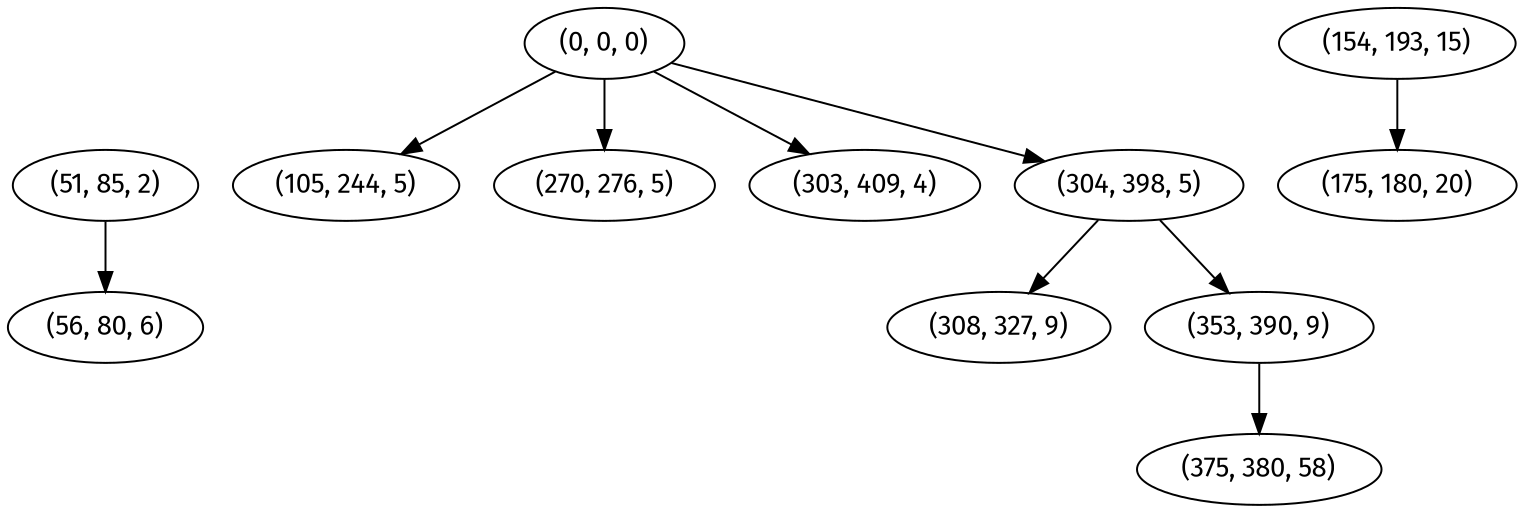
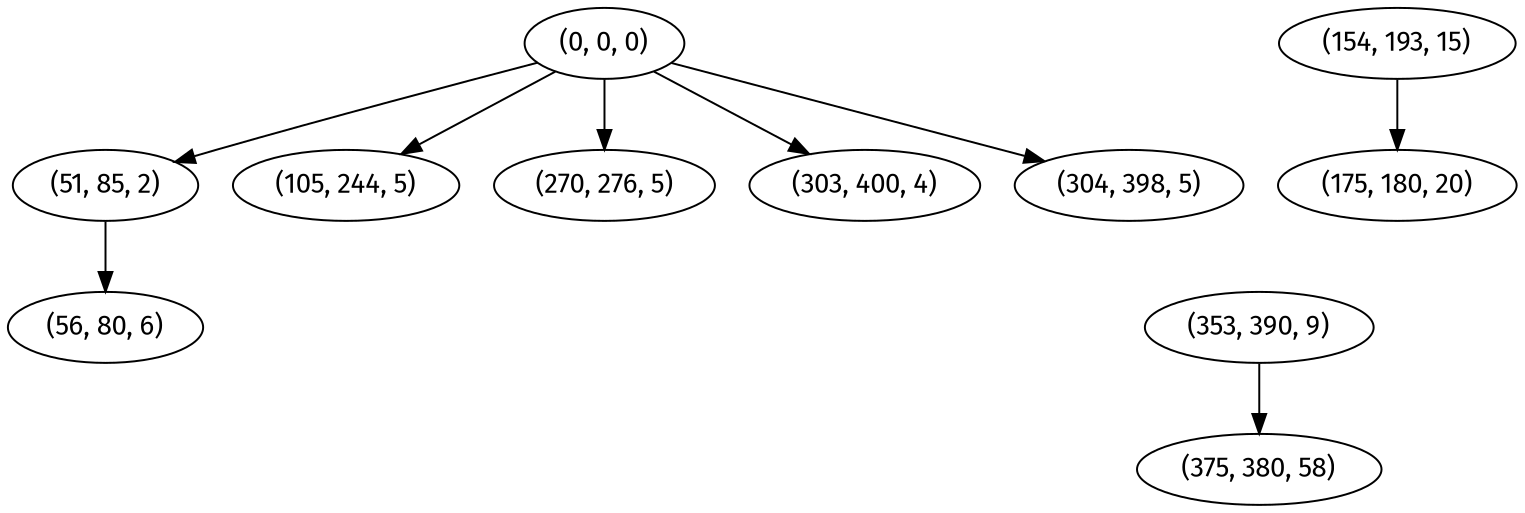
edge "(0, 0, 0)" -> "(51, 85, 2)": added
node "(303, 409, 4)": label "(303, 409, 4)" -> "(303, 400, 4)"
edge "(304, 398, 5)" -> "(353, 390, 9)": removed
node "(308, 327, 9)": removed
